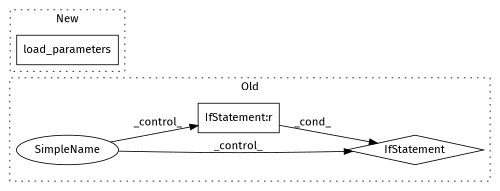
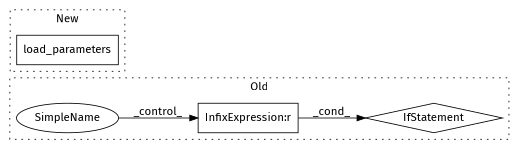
node "IfStatement:r": label "IfStatement:r" -> "InfixExpression:r"
edge "SimpleName" -> "IfStatement": removed, label "_control_"
